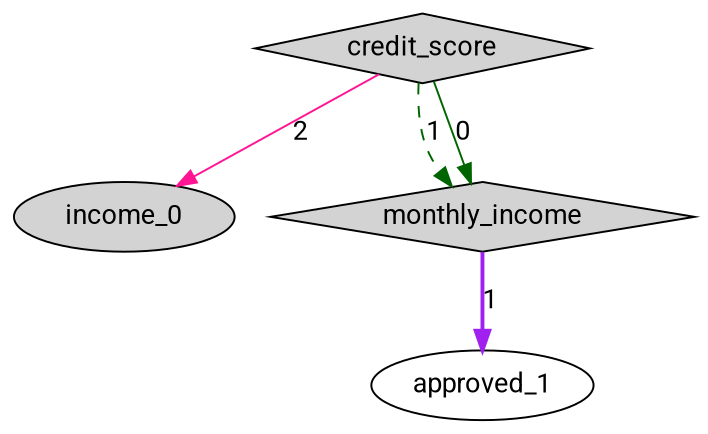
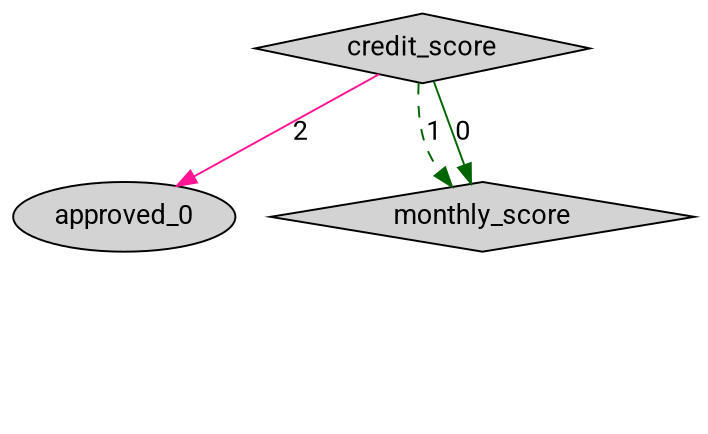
node "income_0": label "income_0" -> "approved_0"
node "monthly_income": label "monthly_income" -> "monthly_score"
node "approved_1": removed
